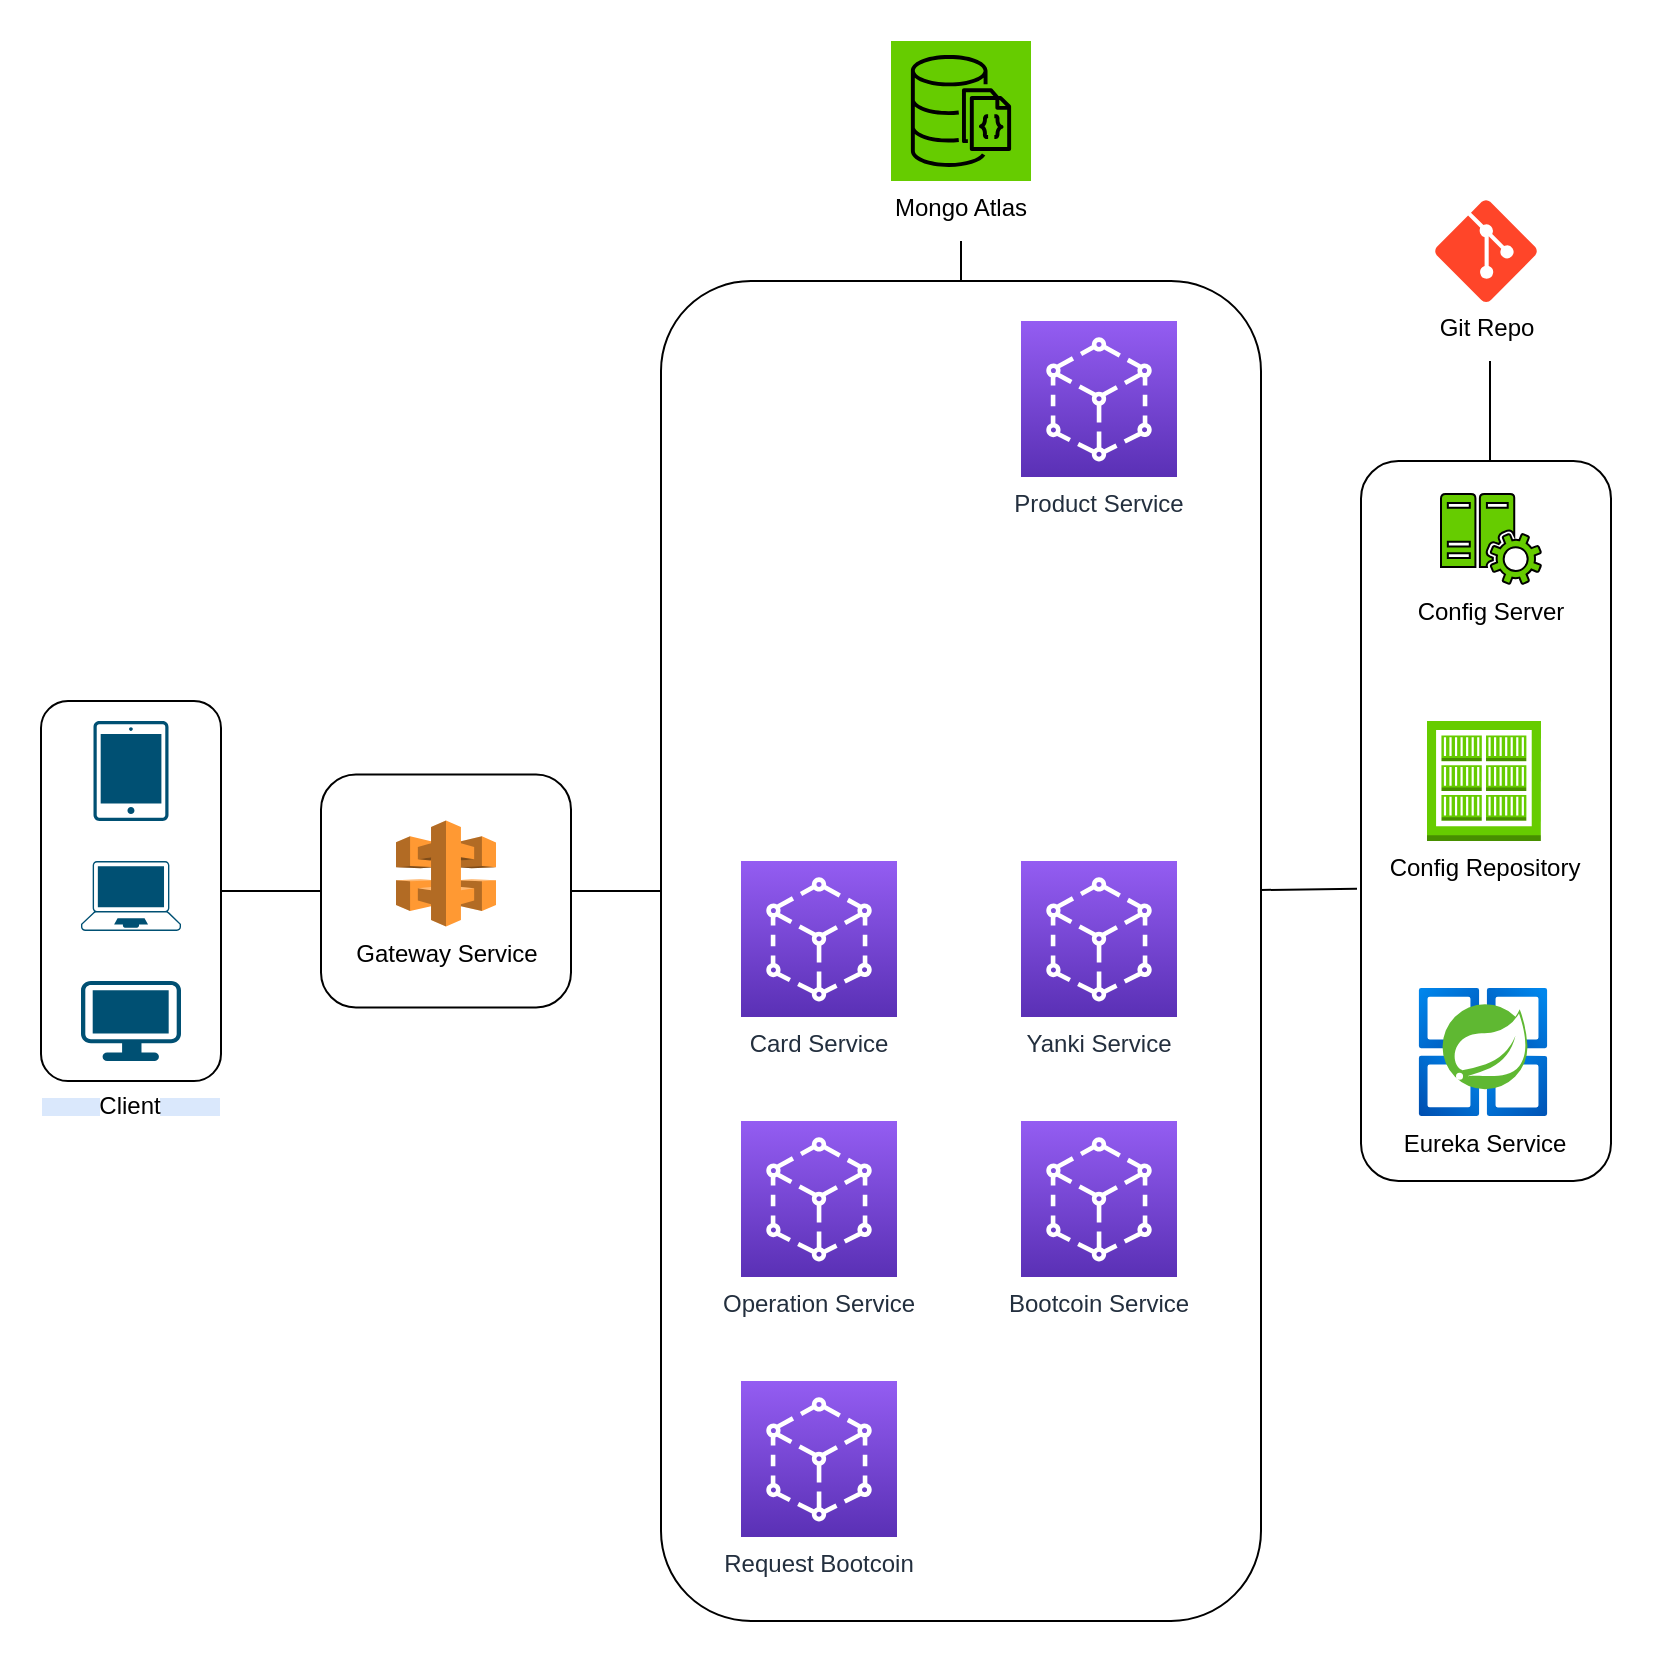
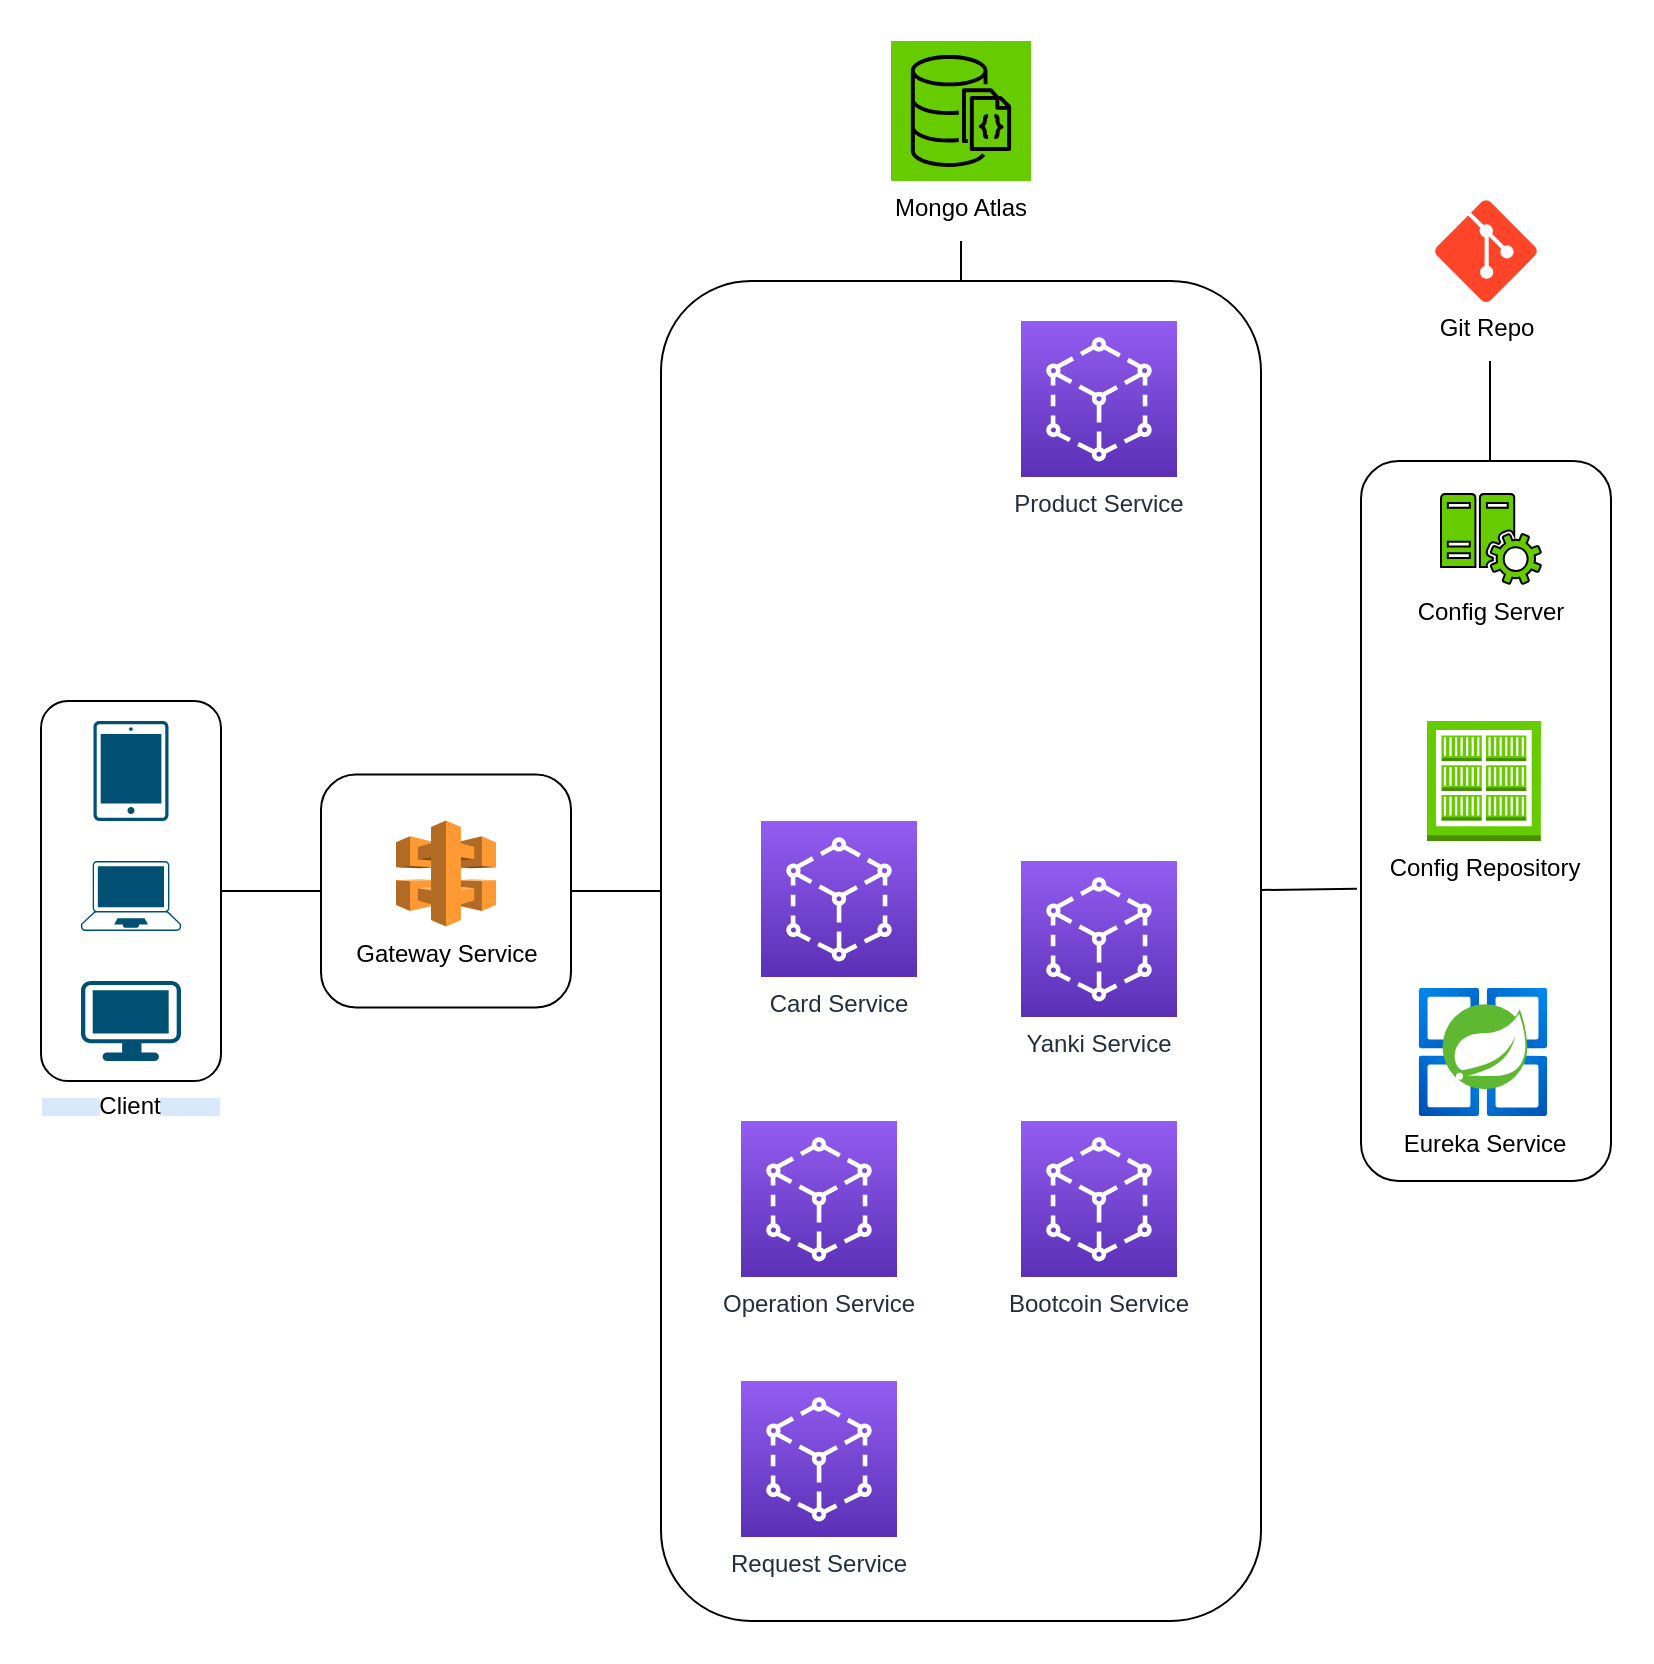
node "Card Service": moved (819, 939) -> (839, 899)
node "Request Bootcoin": label "Request Bootcoin" -> "Request Service"
